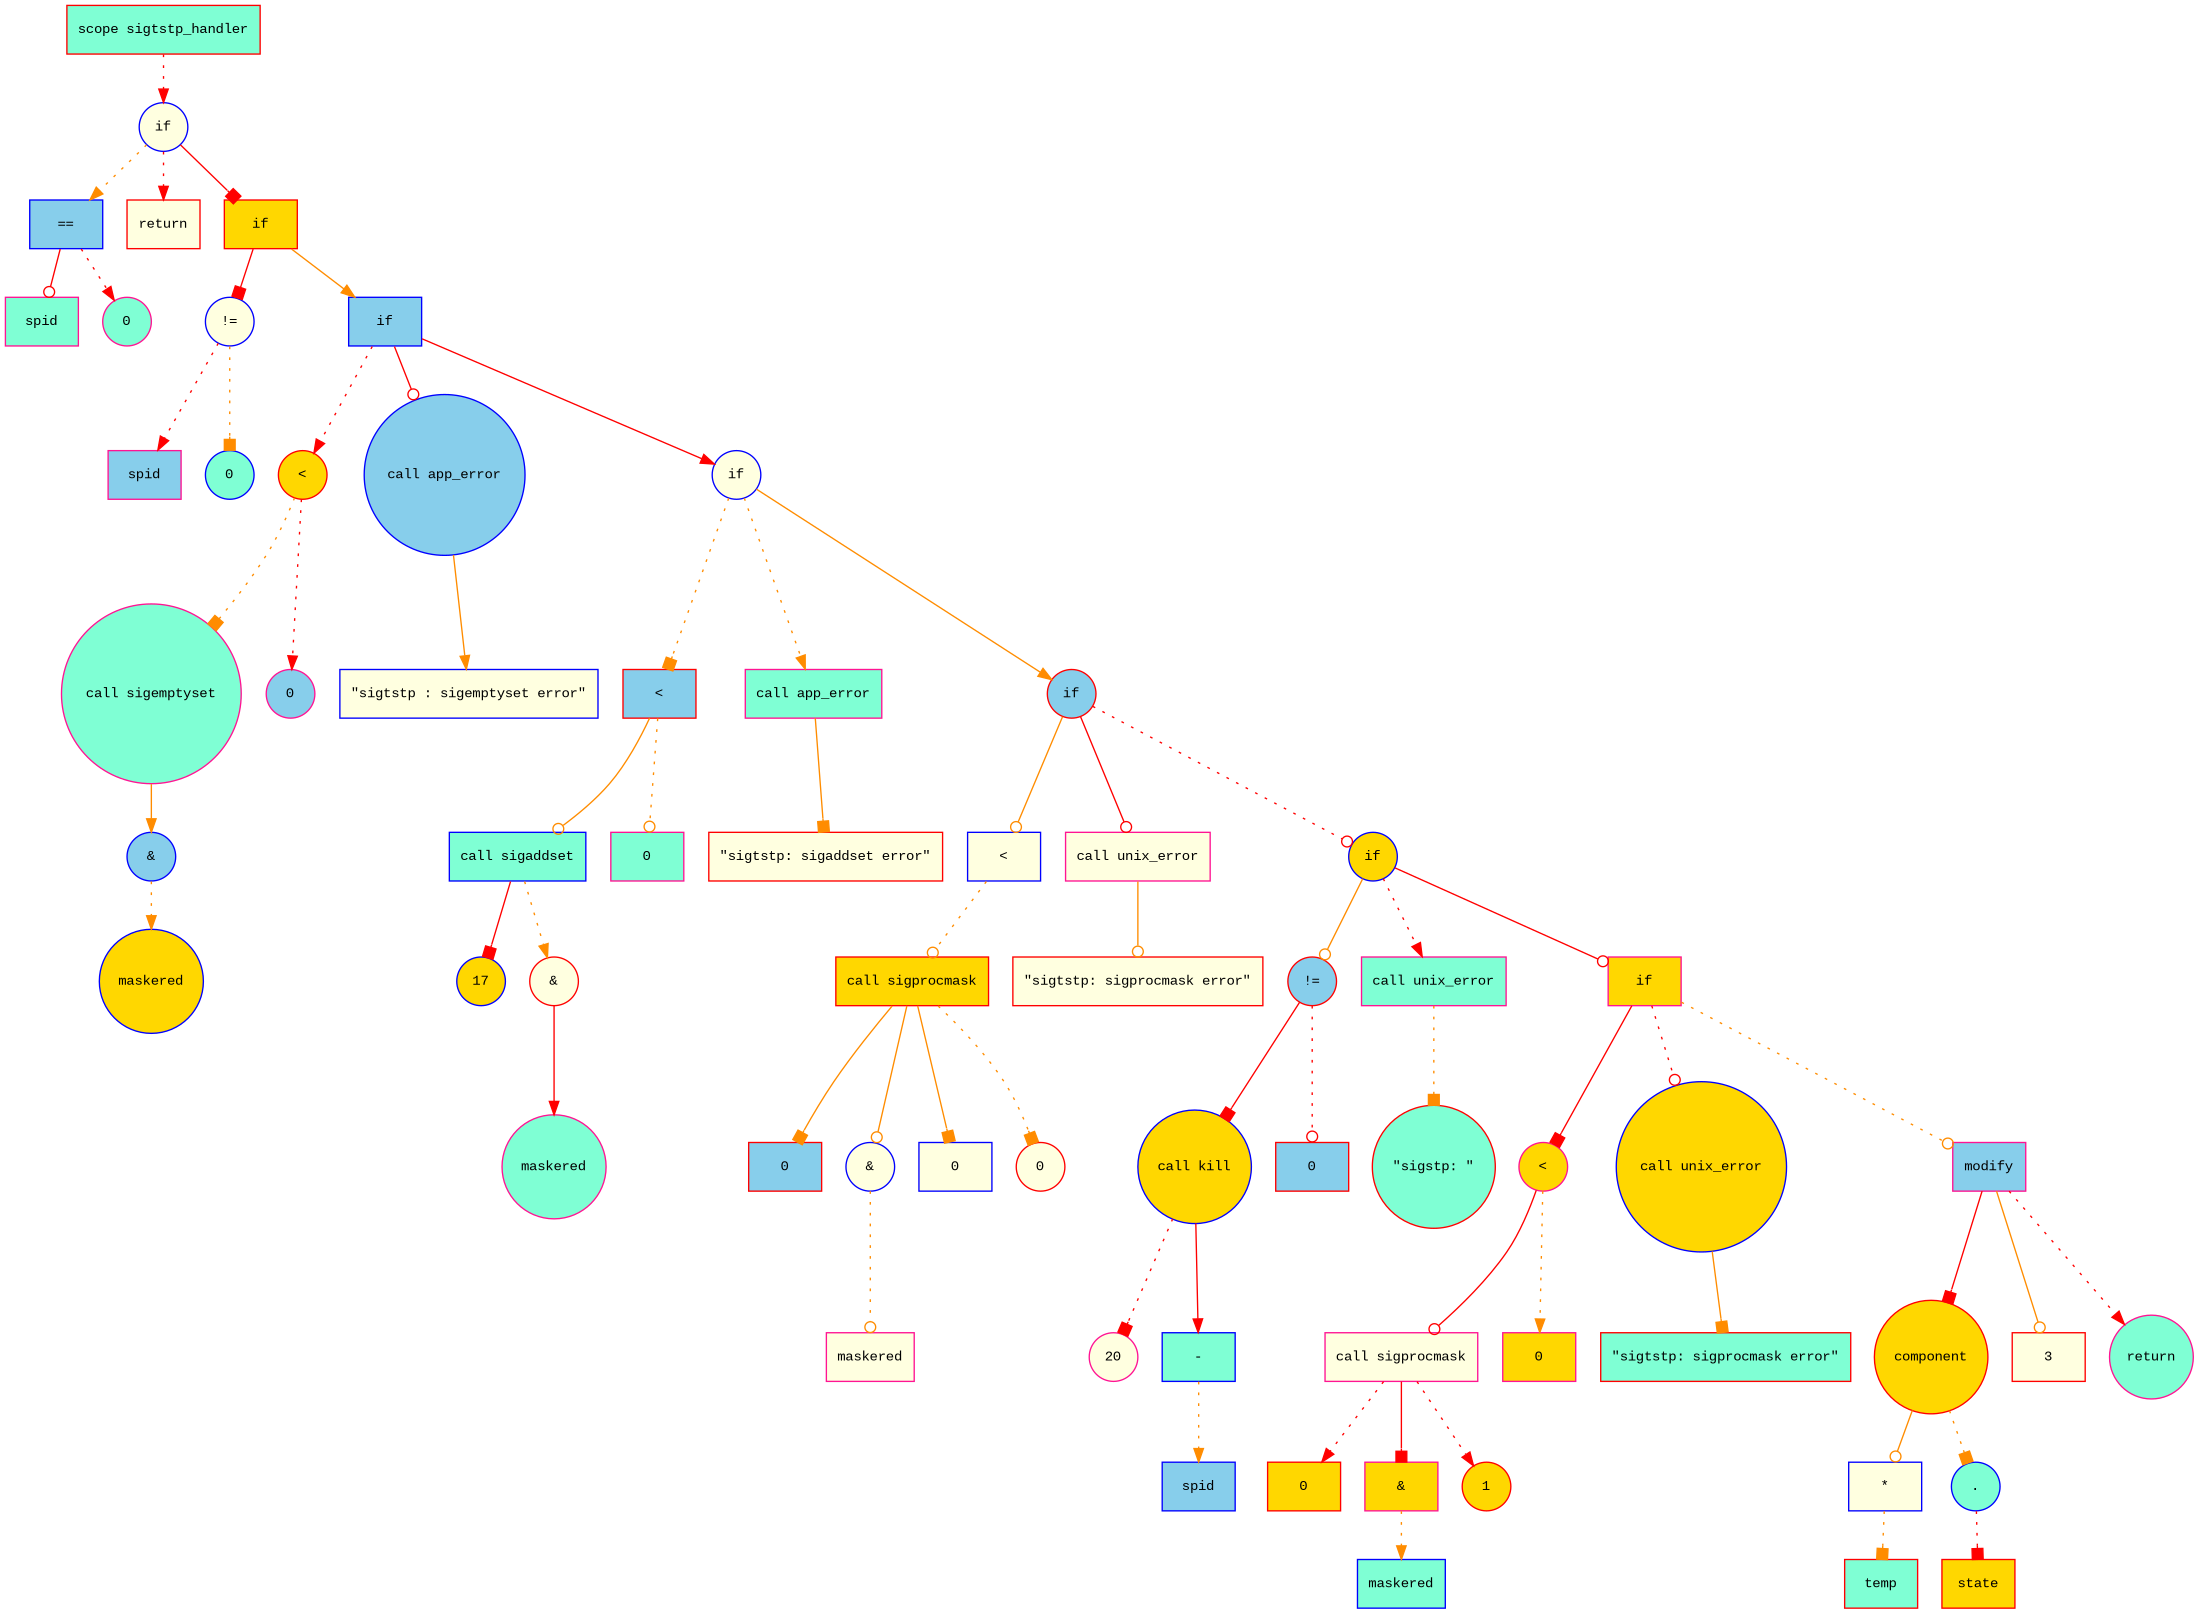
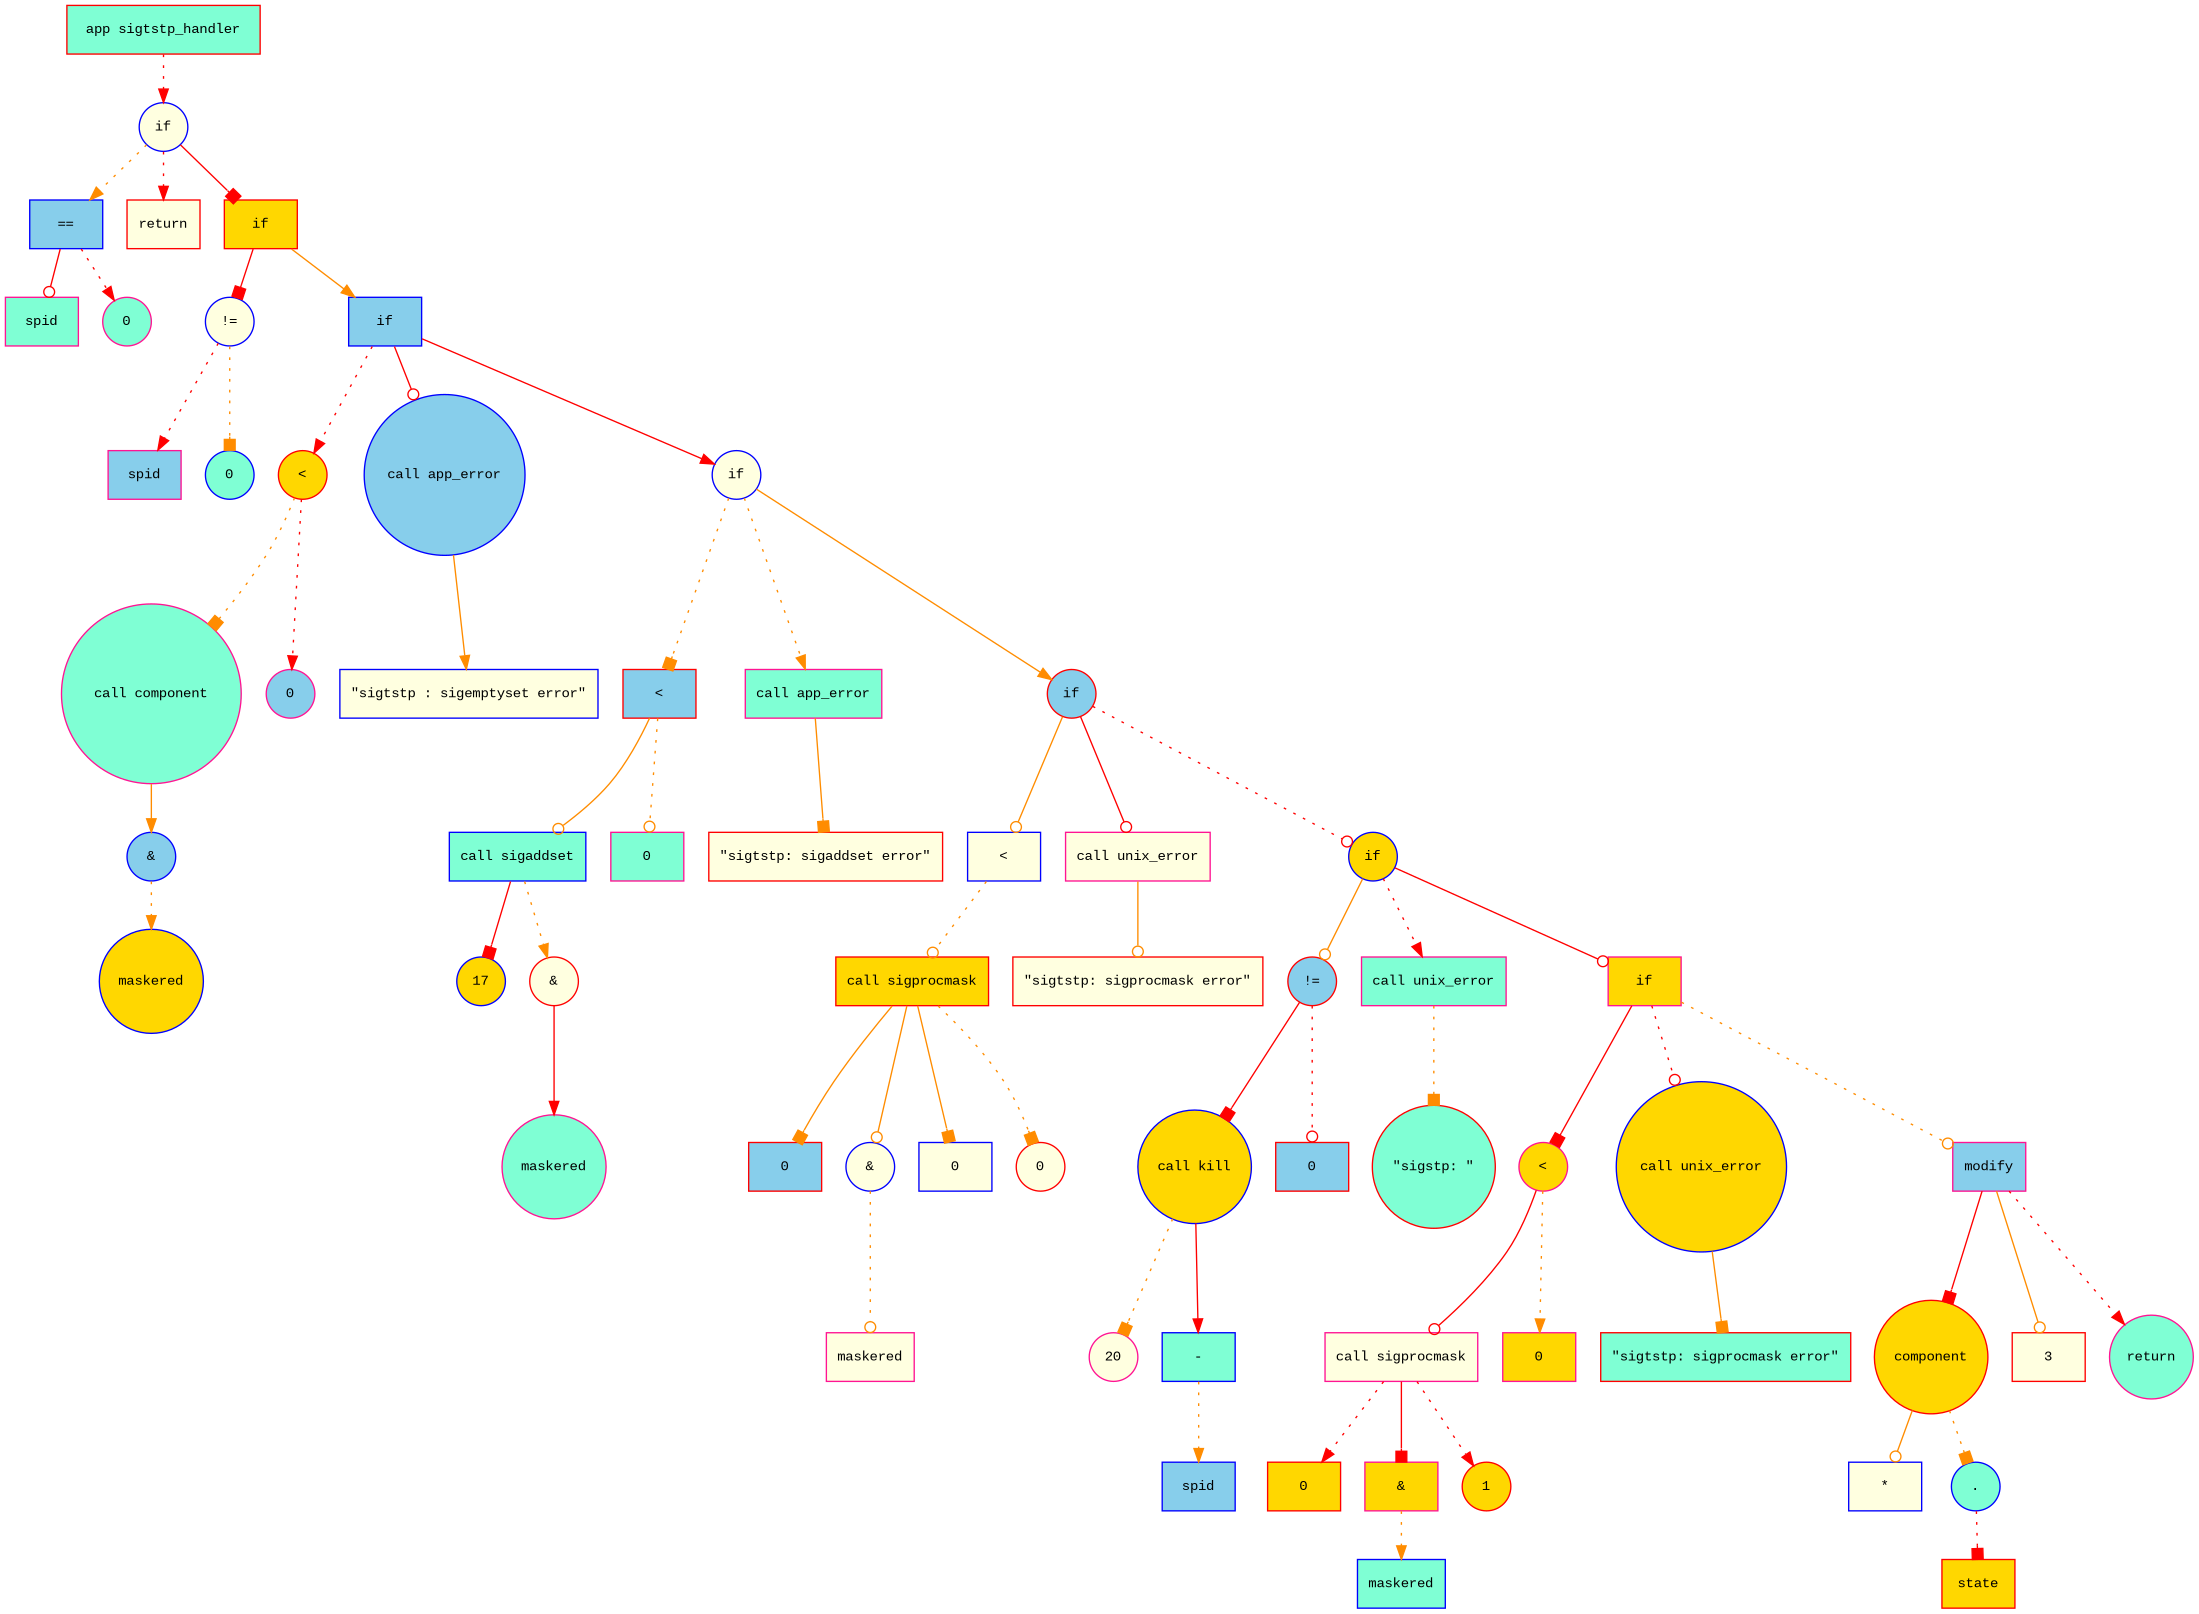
node "scope sigtstp_handler": label "scope sigtstp_handler" -> "app sigtstp_handler"
node "call sigemptyset": label "call sigemptyset" -> "call component"
edge "call kill" -> "20": color red -> darkorange
node "temp": removed
